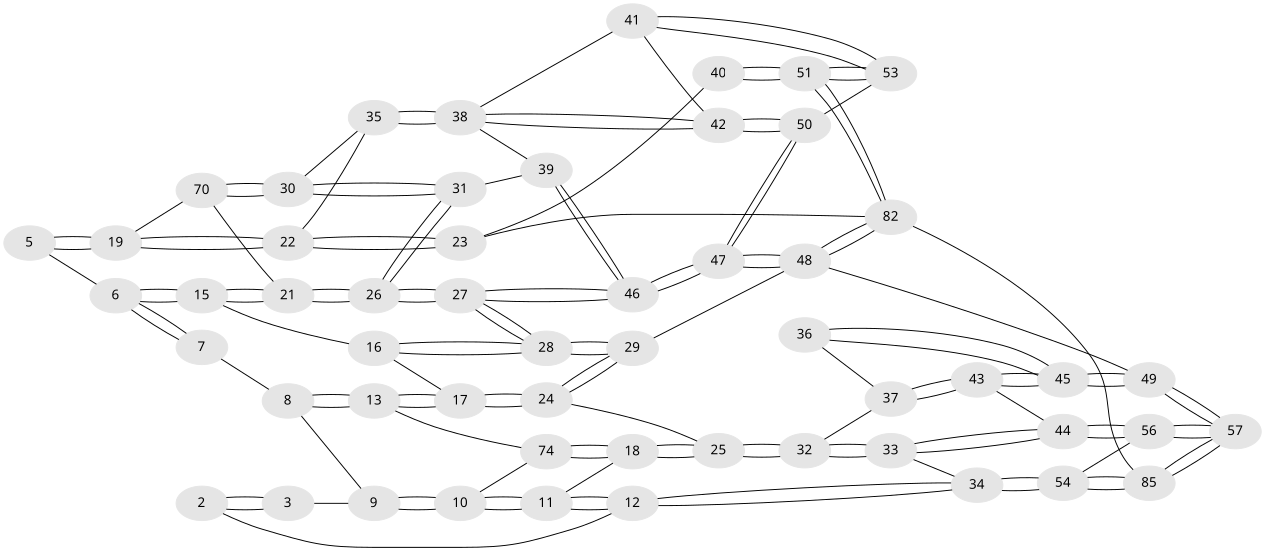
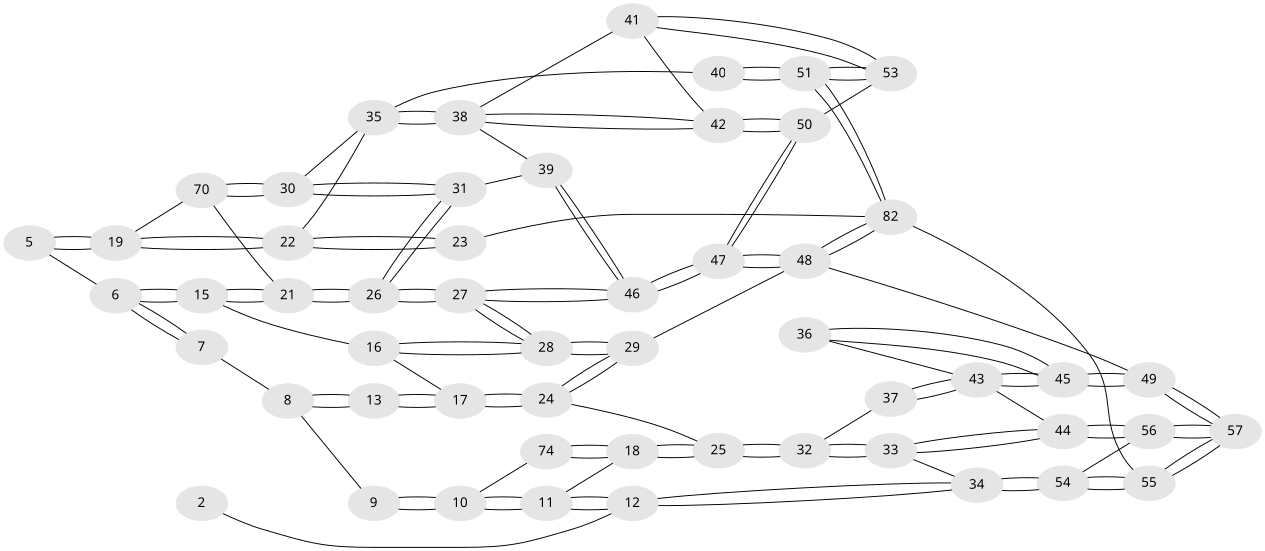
edge "40" -- "23": now "40" -- "35"
edge "36" -- "37": now "36" -- "43"
edge "13" -- "74": removed
node "85": label "85" -> "55"
node "3": removed
